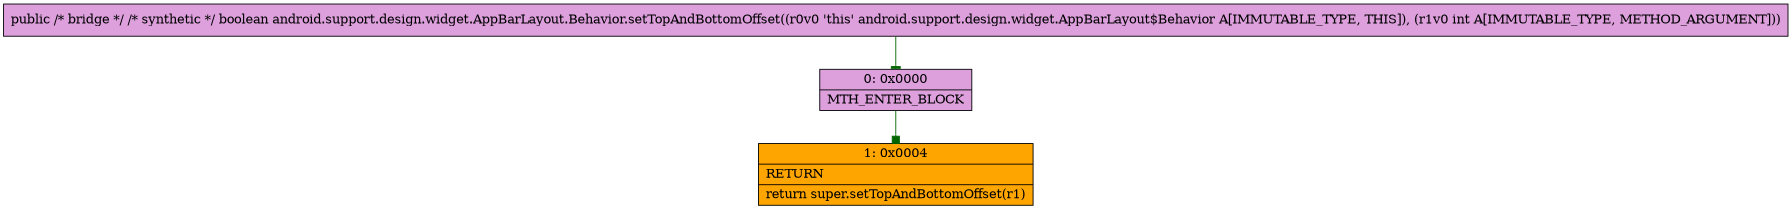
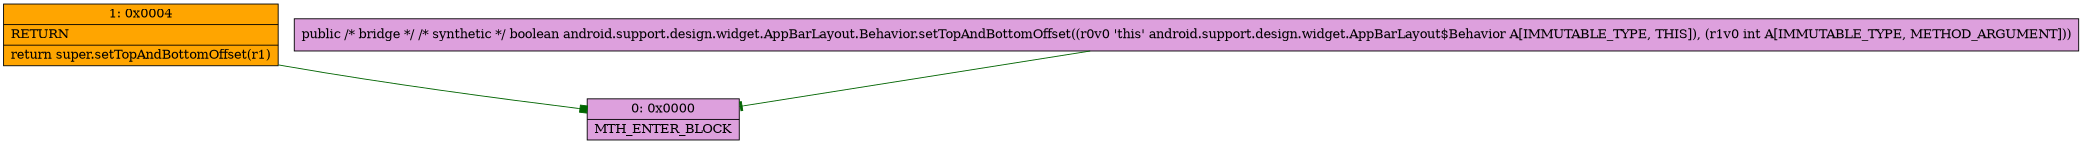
edge "0: 0x0000" -> "1: 0x0004": reversed
